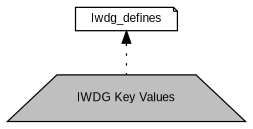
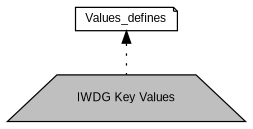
node "Iwdg_defines": label "Iwdg_defines" -> "Values_defines"
